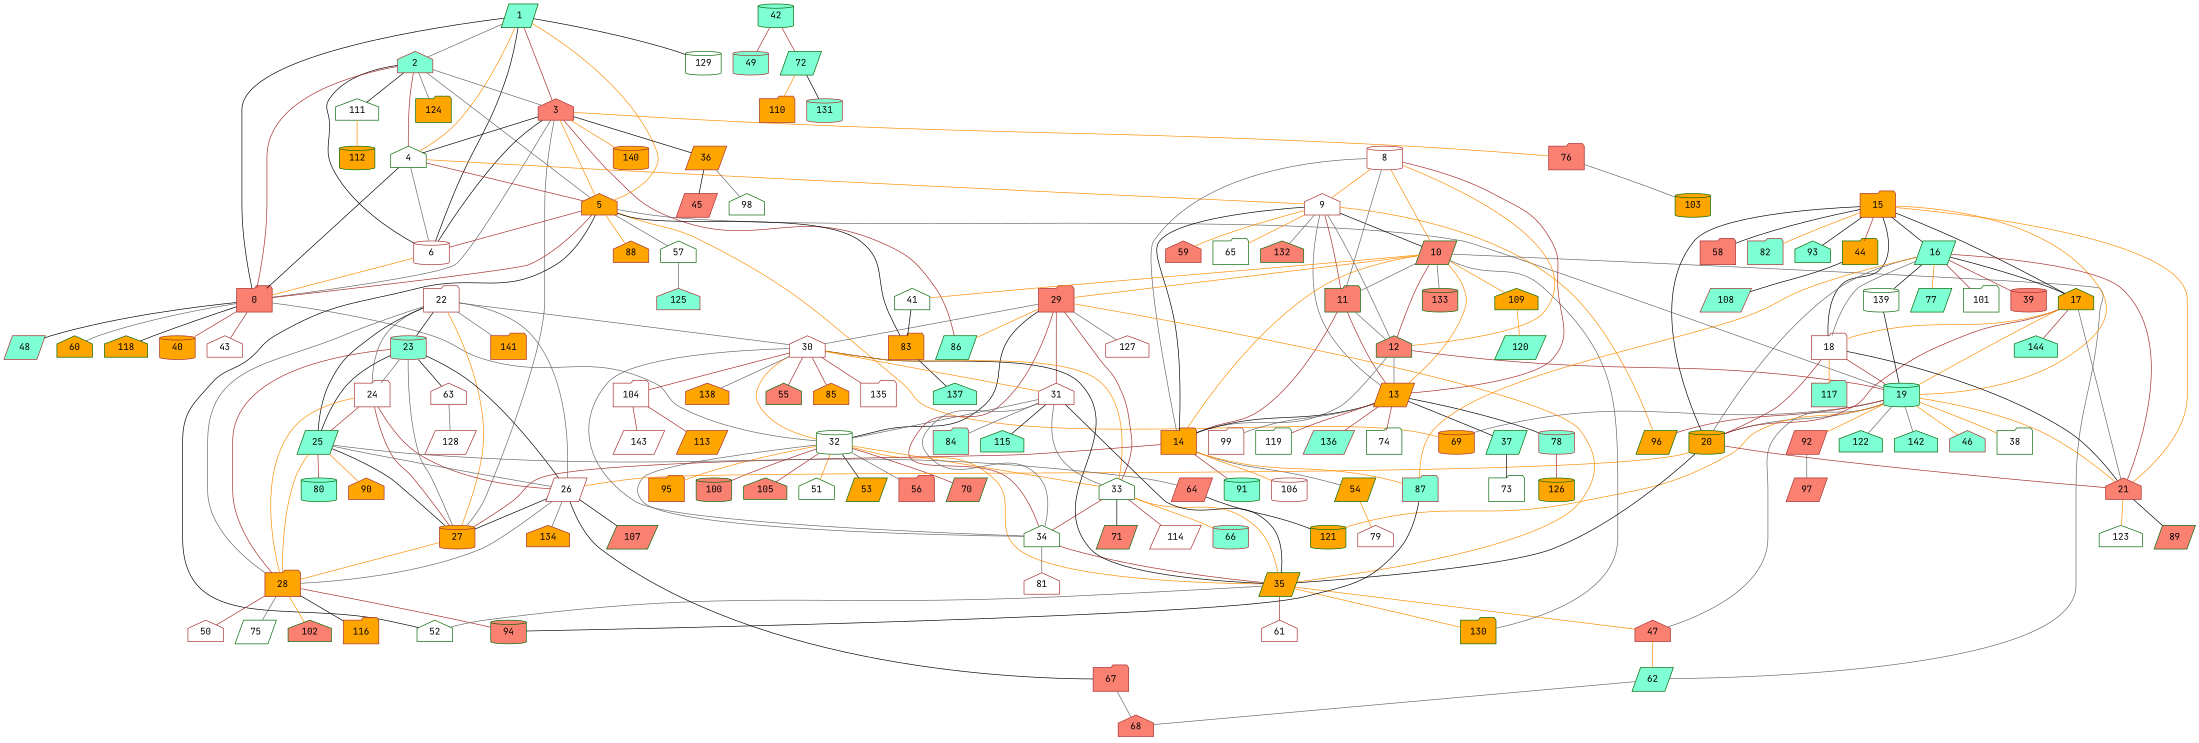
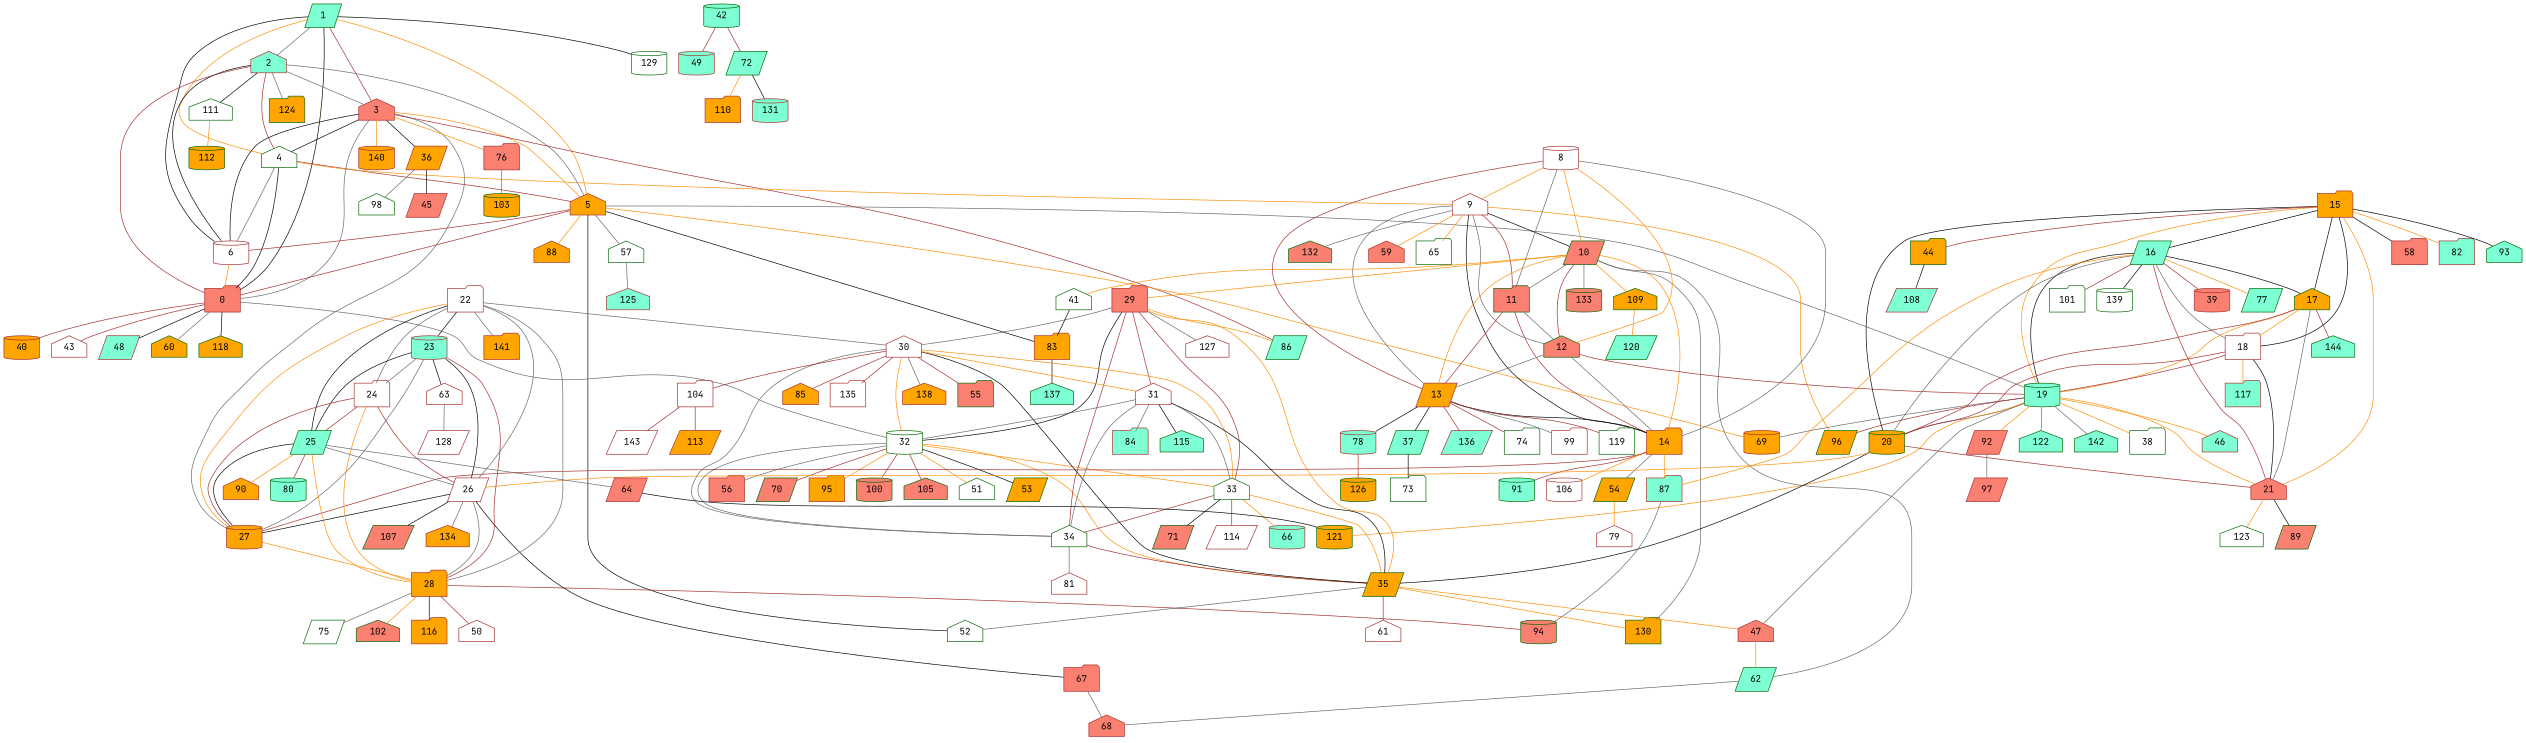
edge "139" -- "19": now "16" -- "19"
node "55": shape house -> folder
edge "87" -- "94": color black -> gray40
